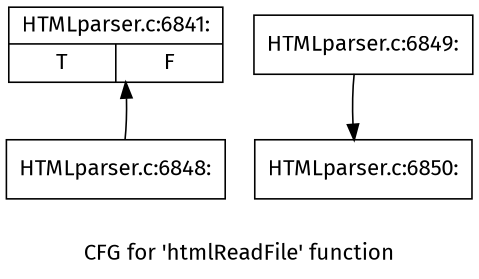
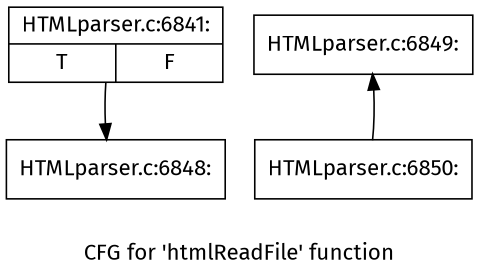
edge "HTMLparser.c:6849:" -> "HTMLparser.c:6850:": reversed
edge "HTMLparser.c:6848:" -> "HTMLparser.c:6841:": reversed
